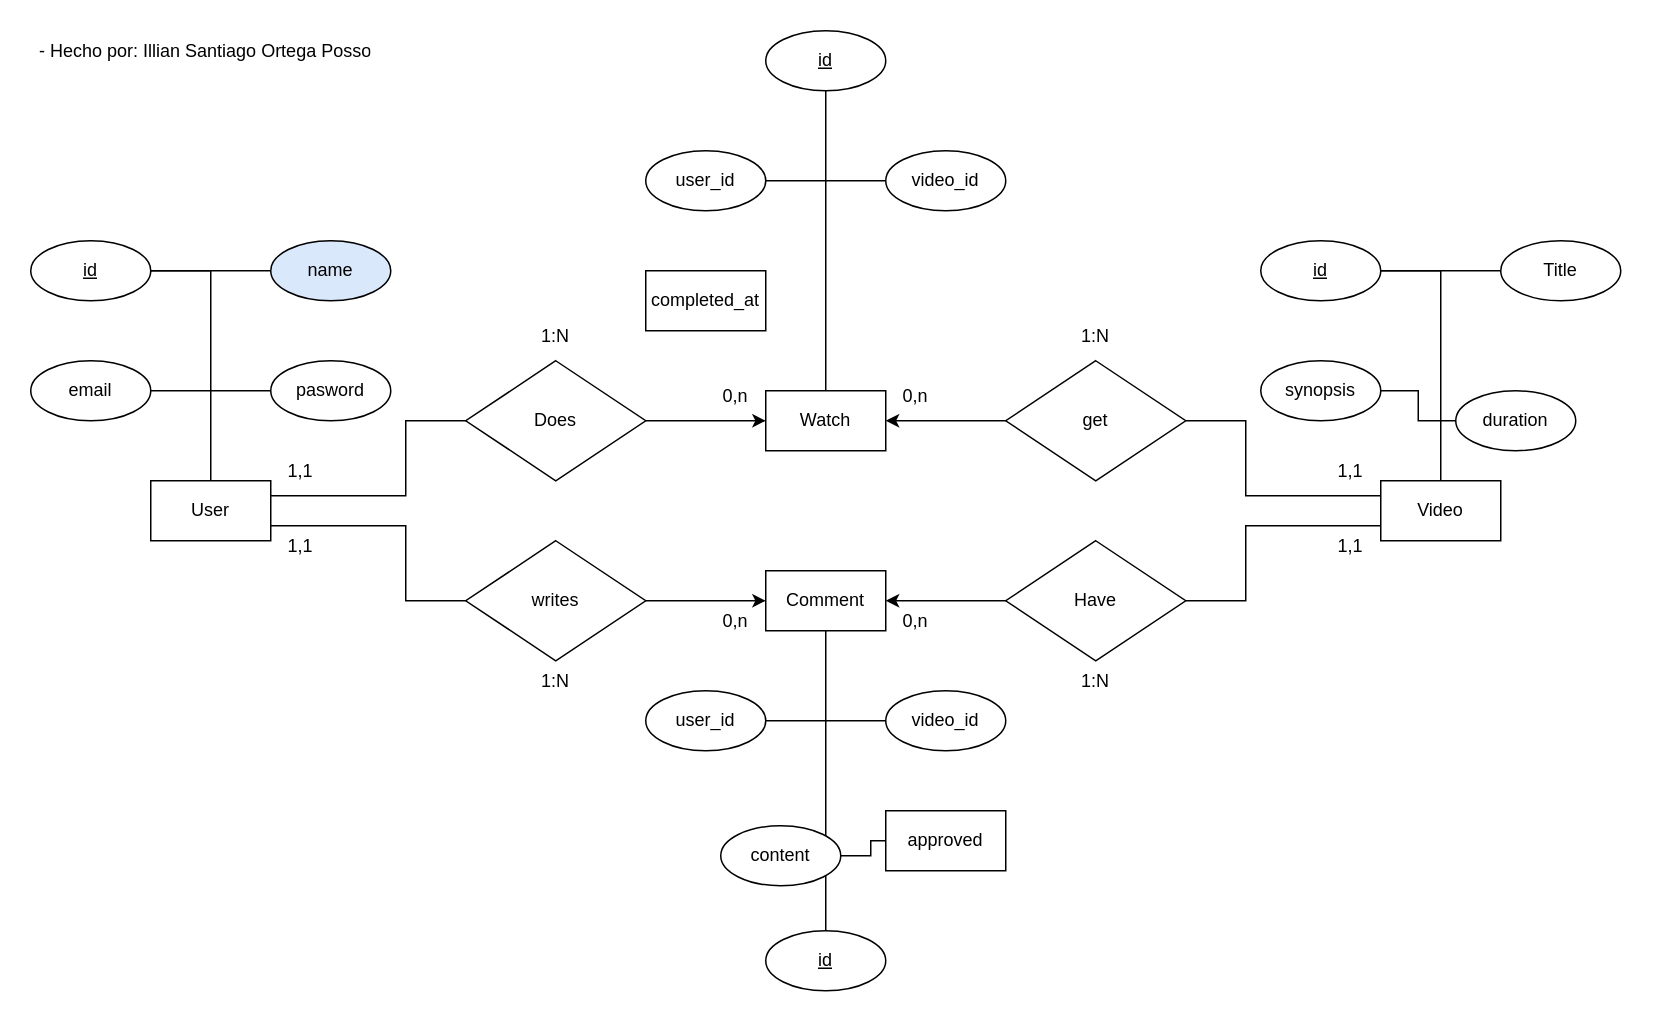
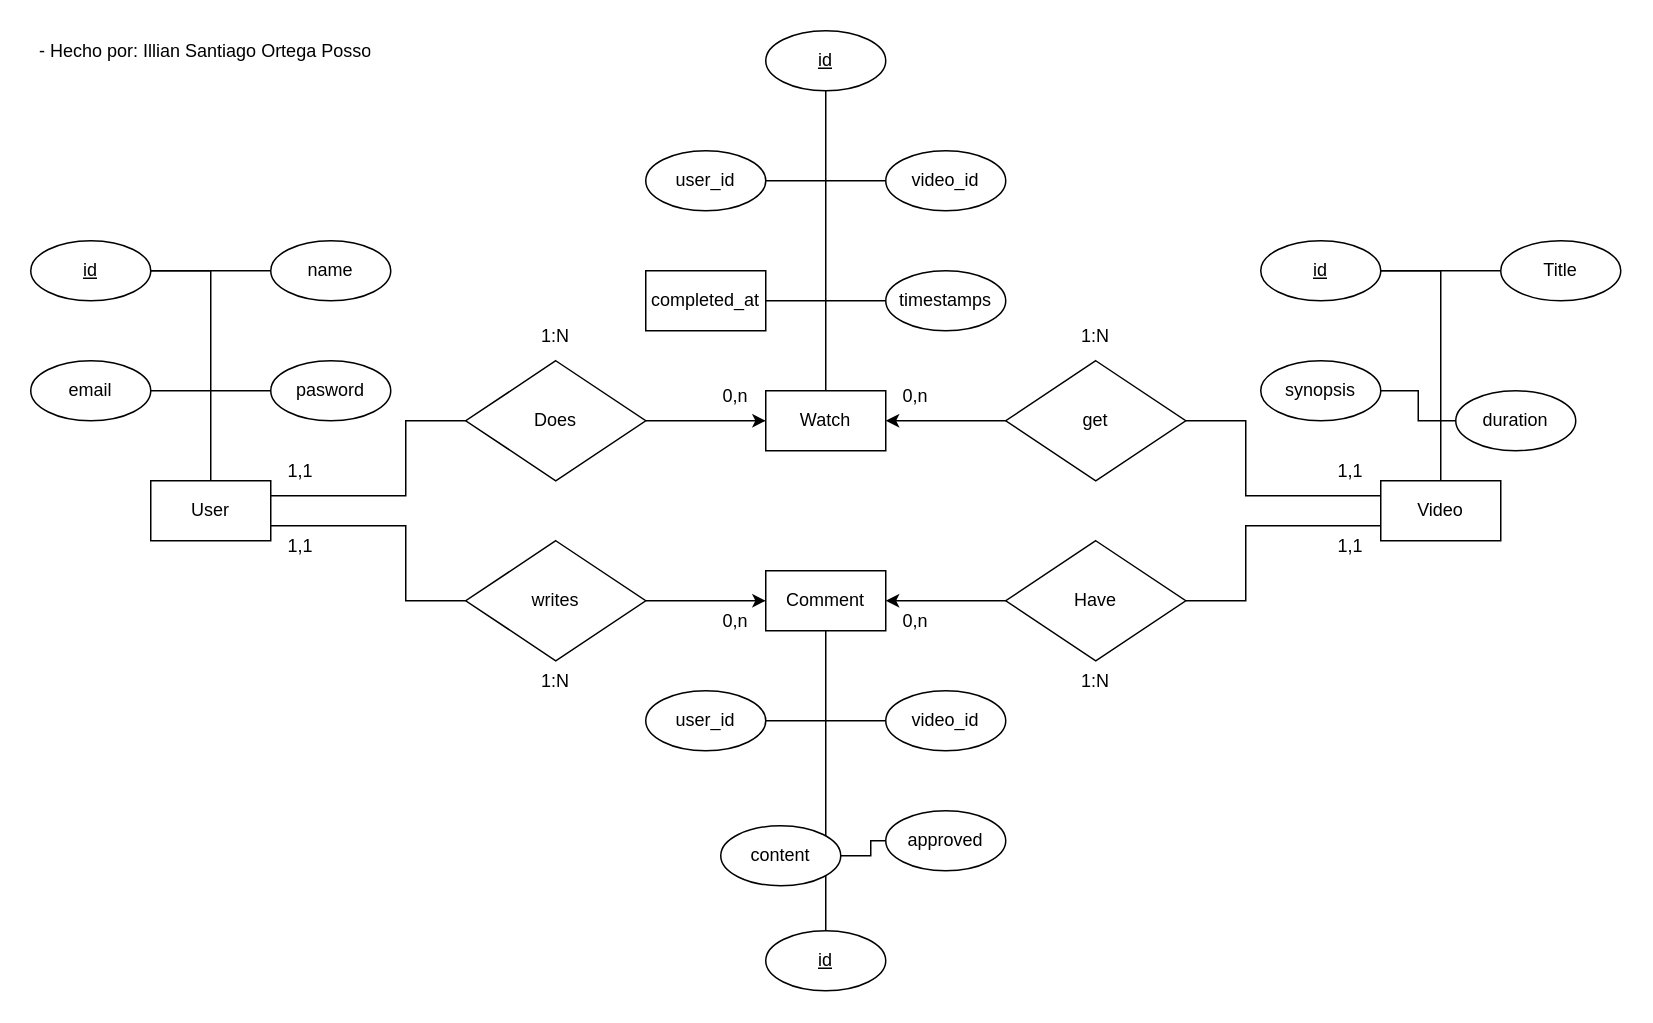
node "name": fillcolor #dae8fc -> #ffffff
edge "completed_at" -- "timestamps": added
node "timestamps": added
node "approved": shape rectangle -> ellipse
